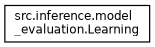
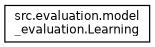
node "src.inference.model _evaluation.Learning": label "src.inference.model _evaluation.Learning" -> "src.evaluation.model _evaluation.Learning"
